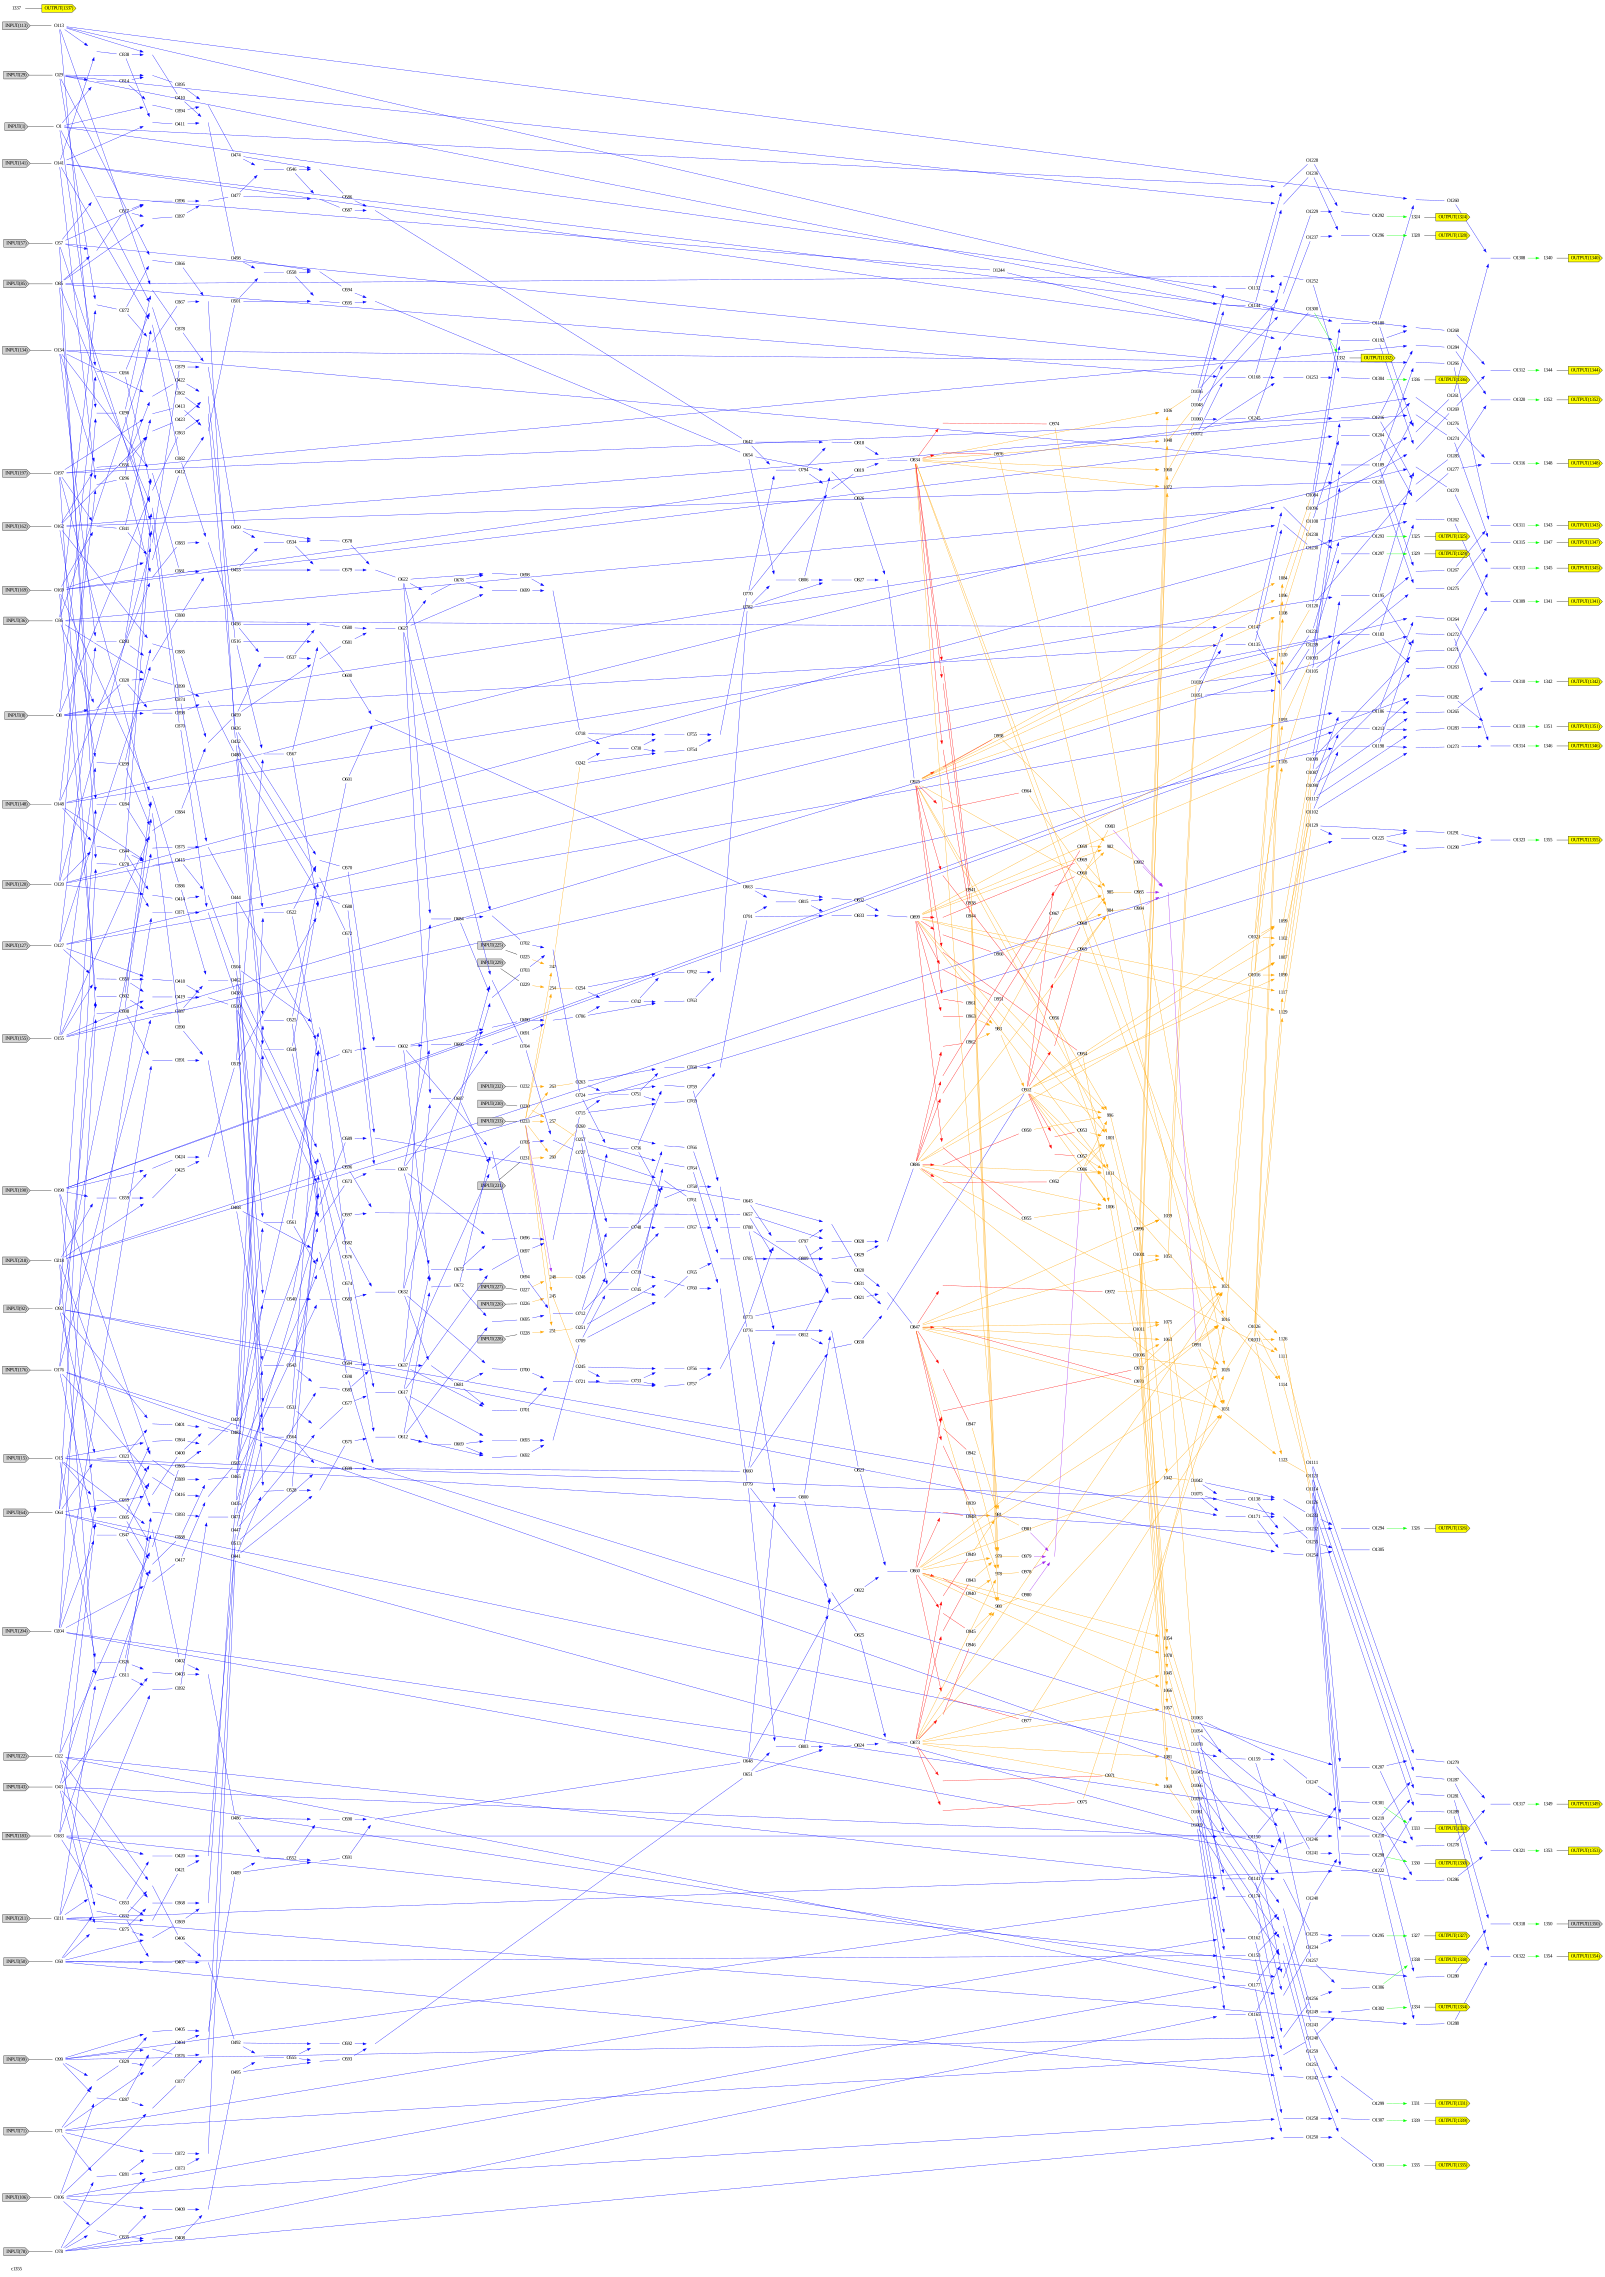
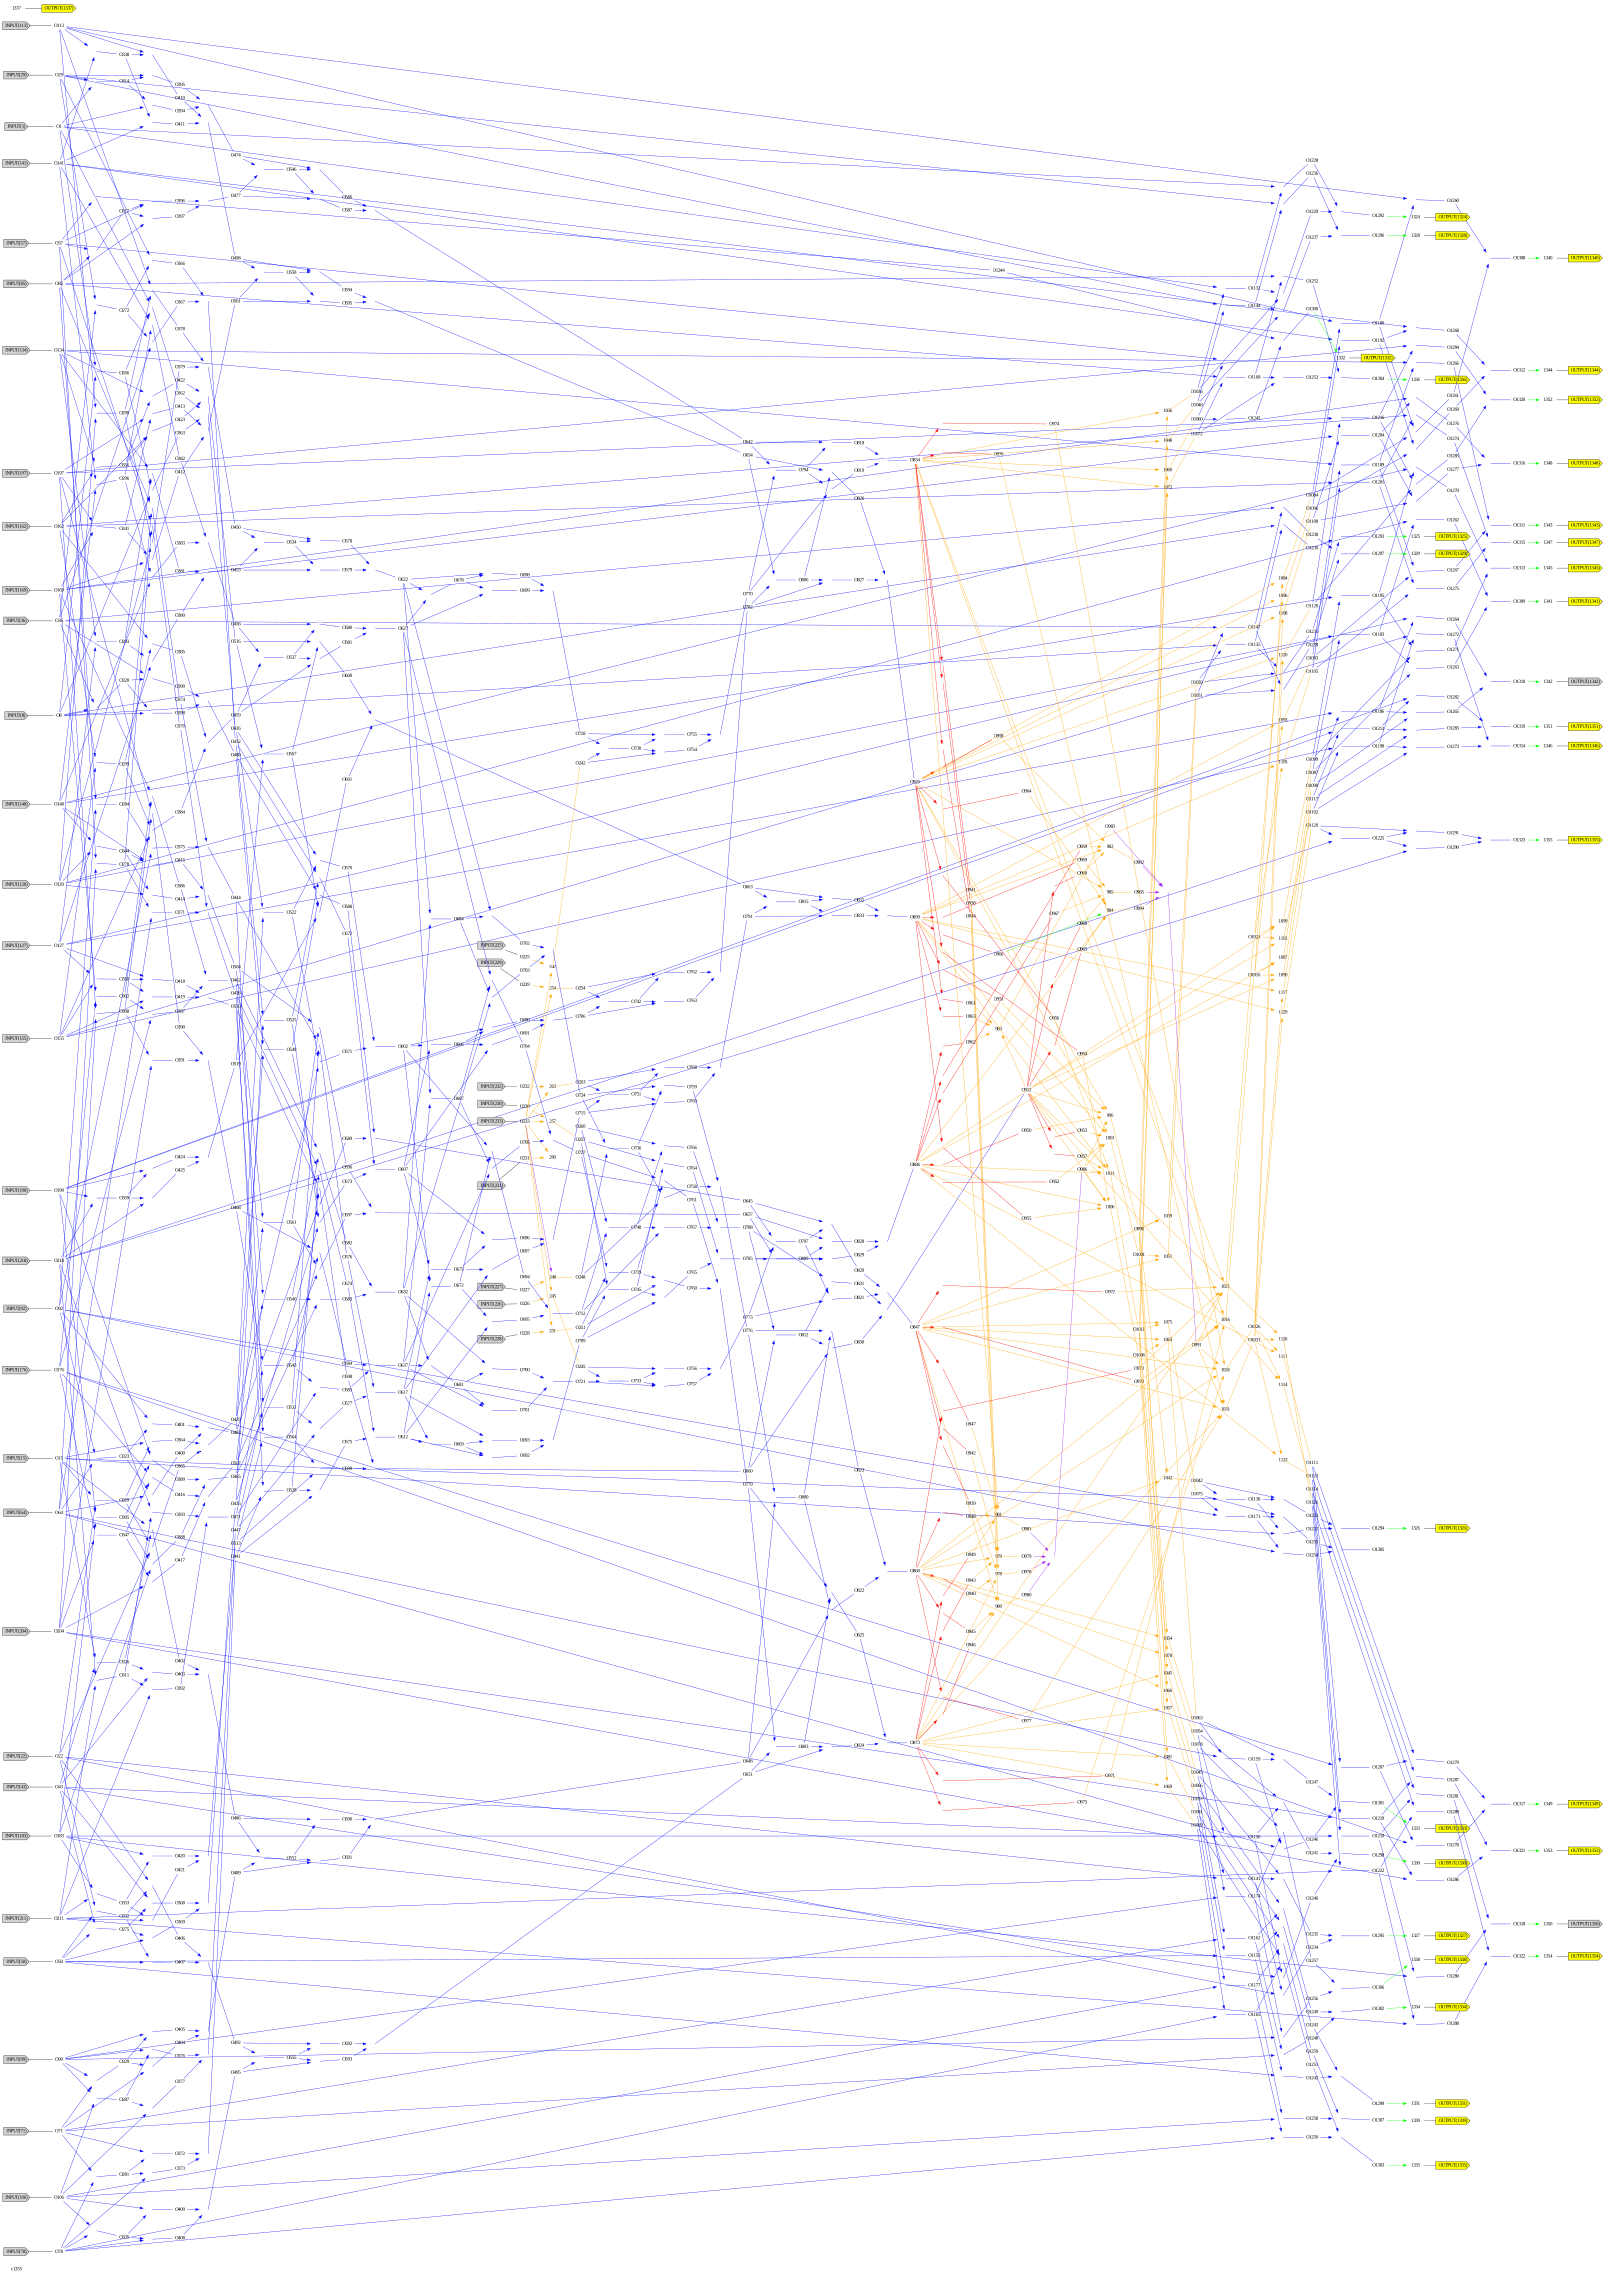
node "OUTPUT(1342)": fillcolor yellow -> lightgrey
edge "O966" -> "984": color orange -> green
edge "983" -> "O912": reversed
edge "O260" -- "260": removed
